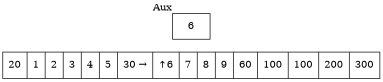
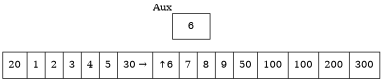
node "20": text "60" -> "50"
